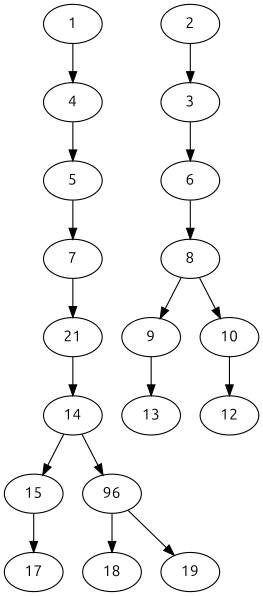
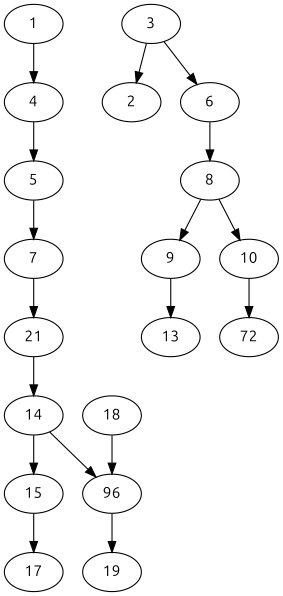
edge "2" -> "3": reversed
node "12": label "12" -> "72"
edge "96" -> "18": reversed
